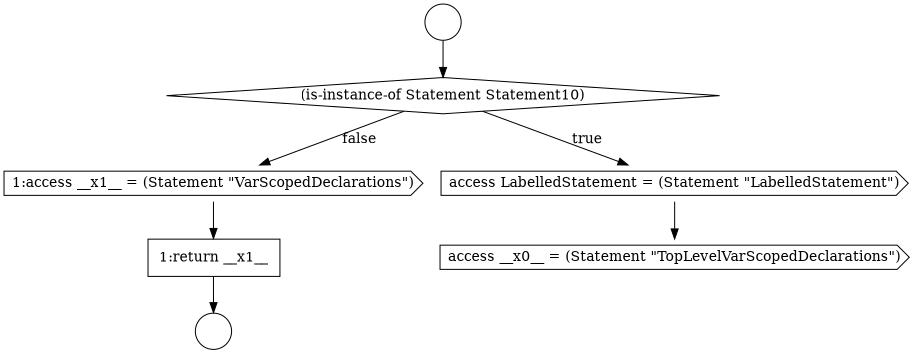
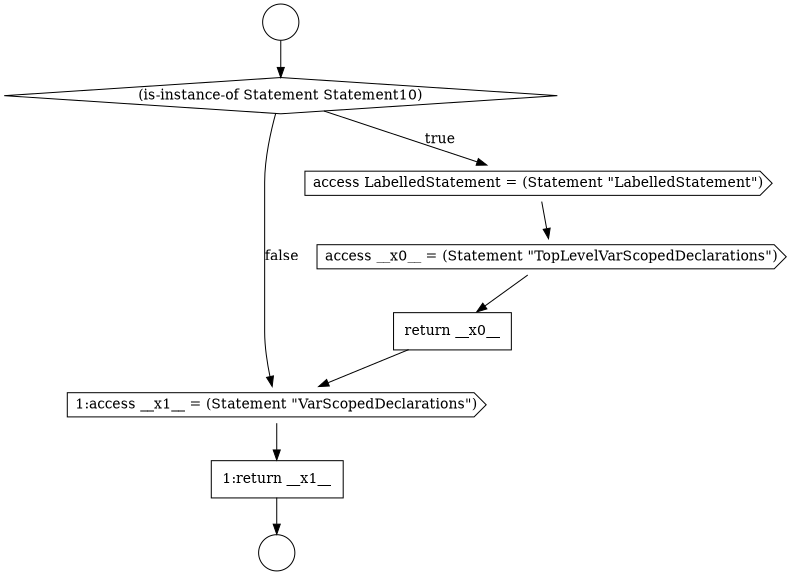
node "return __x0__": added
